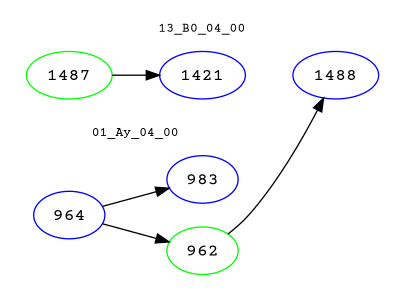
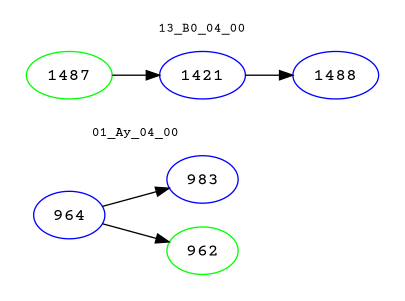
edge "962" -> "1488": now "1421" -> "1488"
